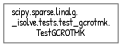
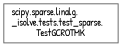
node "scipy.sparse.linalg. _isolve.tests.test_gcrotmk. TestGCROTMK": label "scipy.sparse.linalg. _isolve.tests.test_gcrotmk. TestGCROTMK" -> "scipy.sparse.linalg. _isolve.tests.test_sparse. TestGCROTMK"
